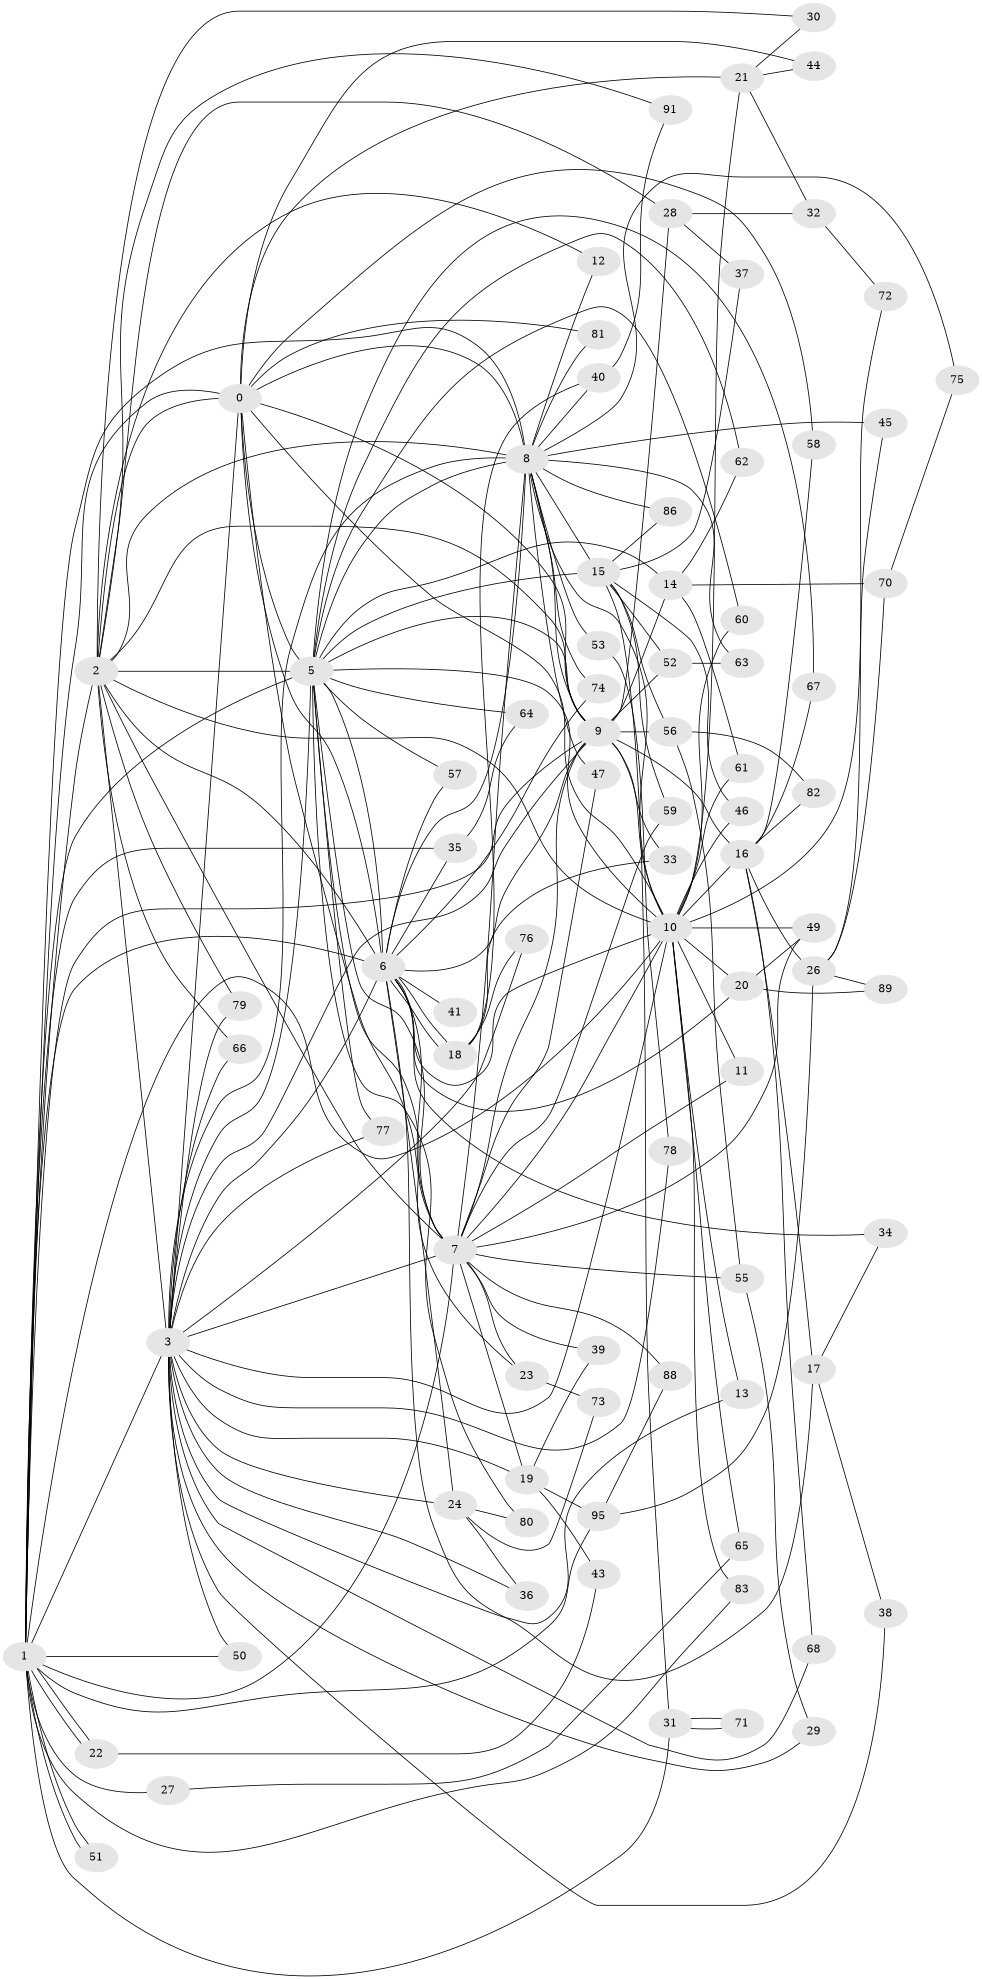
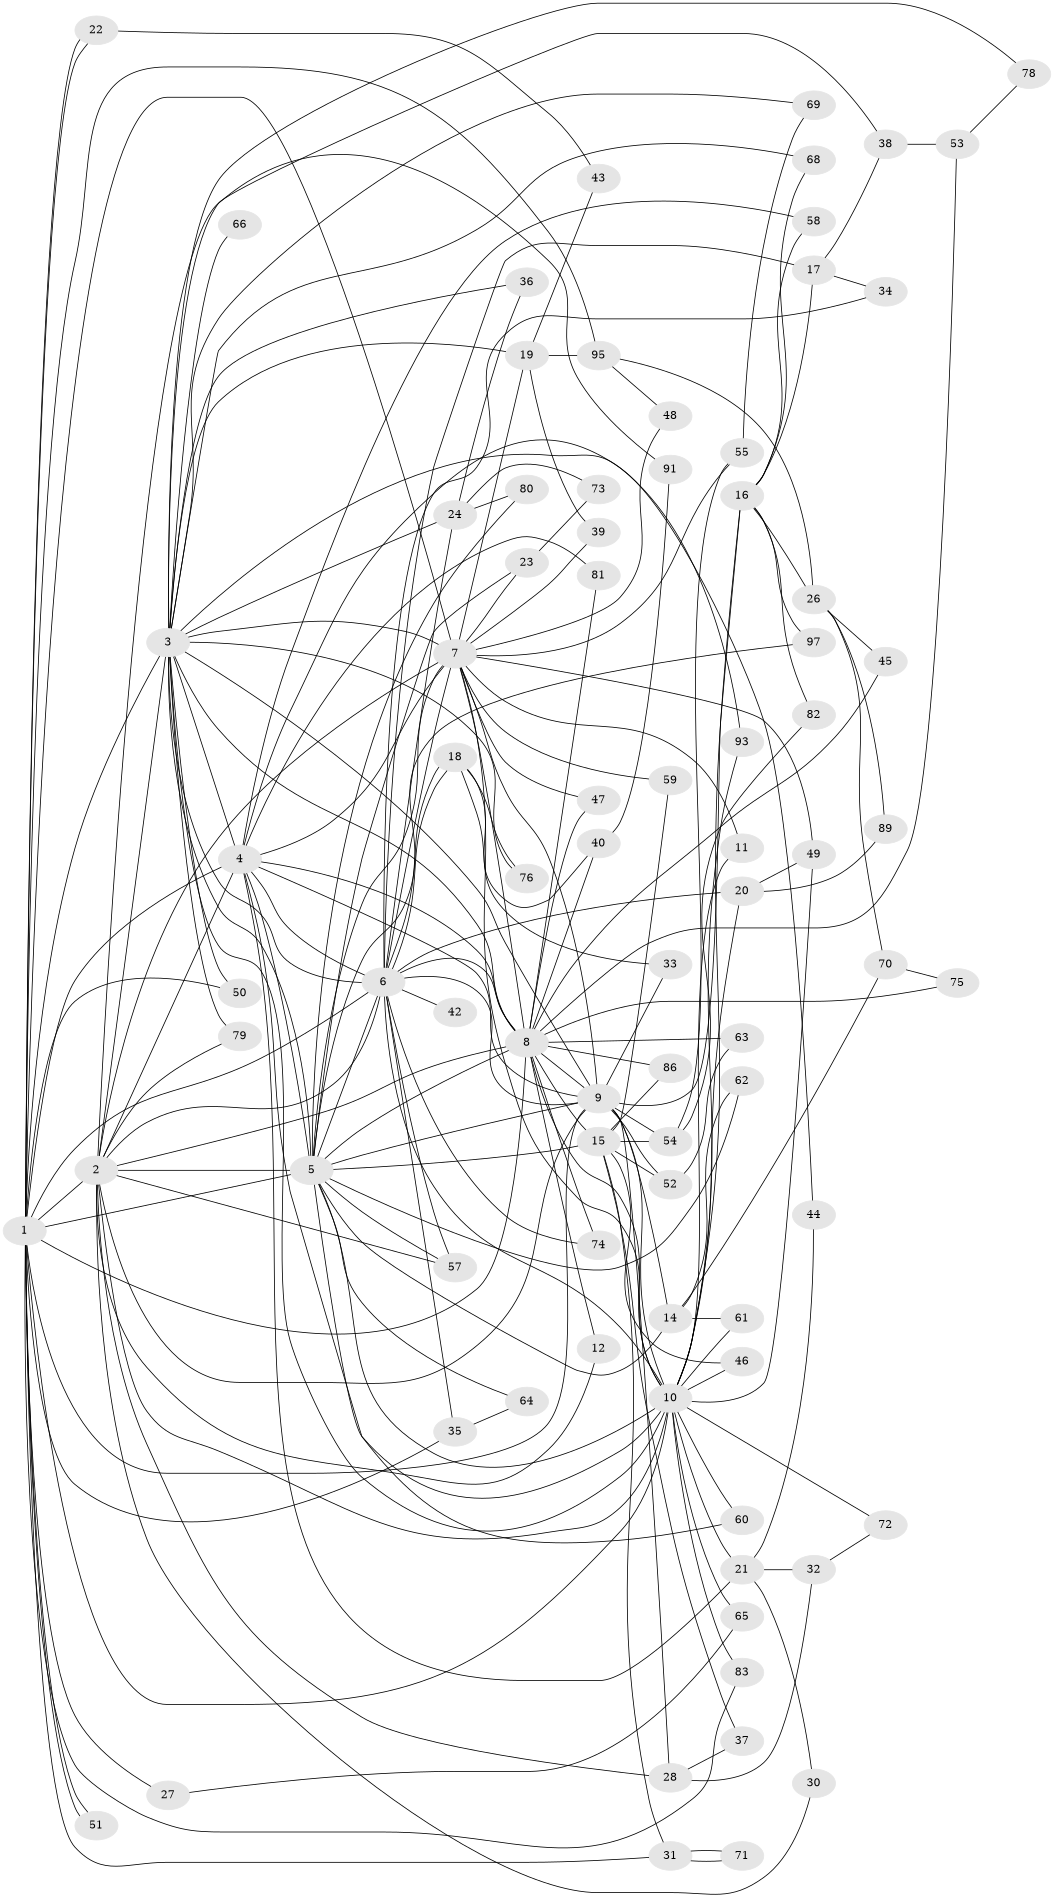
edge "38" -- "53": added
node "0": label "0" -> "4"
node "67": label "67" -> "97"
node "56": label "56" -> "54"
edge "2" -- "66": now "2" -- "57"
node "41": label "41" -> "42"
node "77": removed
node "88": label "88" -> "48"
node "13": label "13" -> "93"
node "29": label "29" -> "69"
